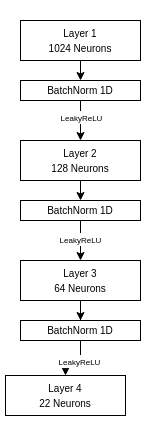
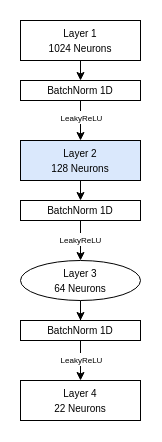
node "Layer 2 128 Neurons": fillcolor #ffffff -> #dae8fc
node "Layer 3 64 Neurons": shape rectangle -> ellipse
node "Layer 4 22 Neurons": moved (66, 396) -> (81, 401)
